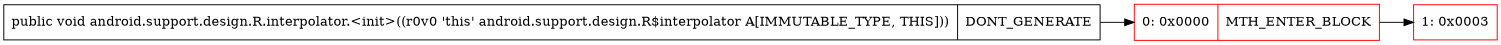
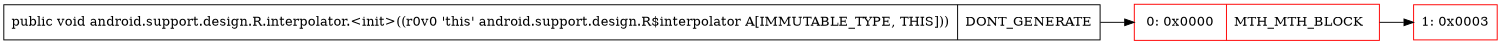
node "0: 0x0000": text "MTH_ENTER_BLOCK" -> "MTH_MTH_BLOCK"
